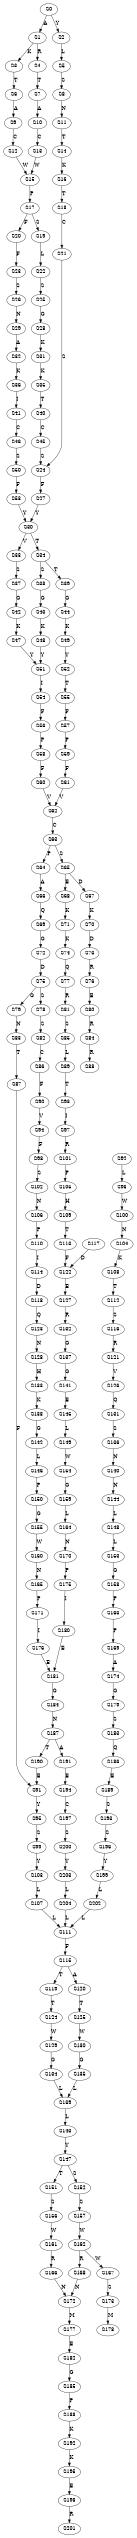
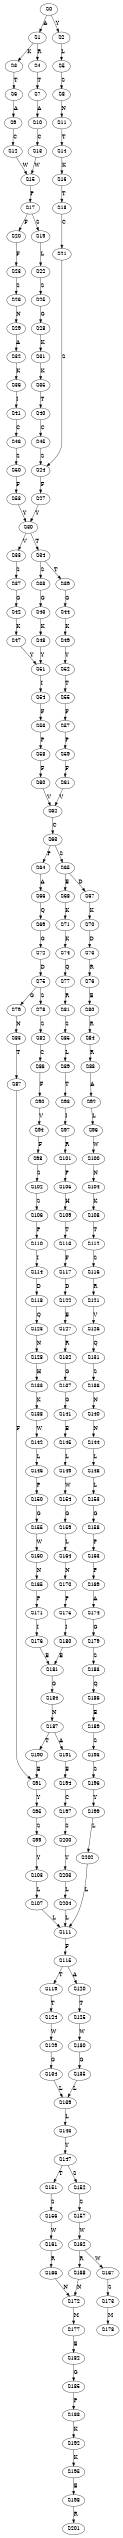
edge "S88" -> "S92": added, label "A"
edge "S102" -> "S106": label "N" -> "S"
edge "S113" -> "S122": now "S113" -> "S117"
edge "S138" -> "S142": label "G" -> "W"
